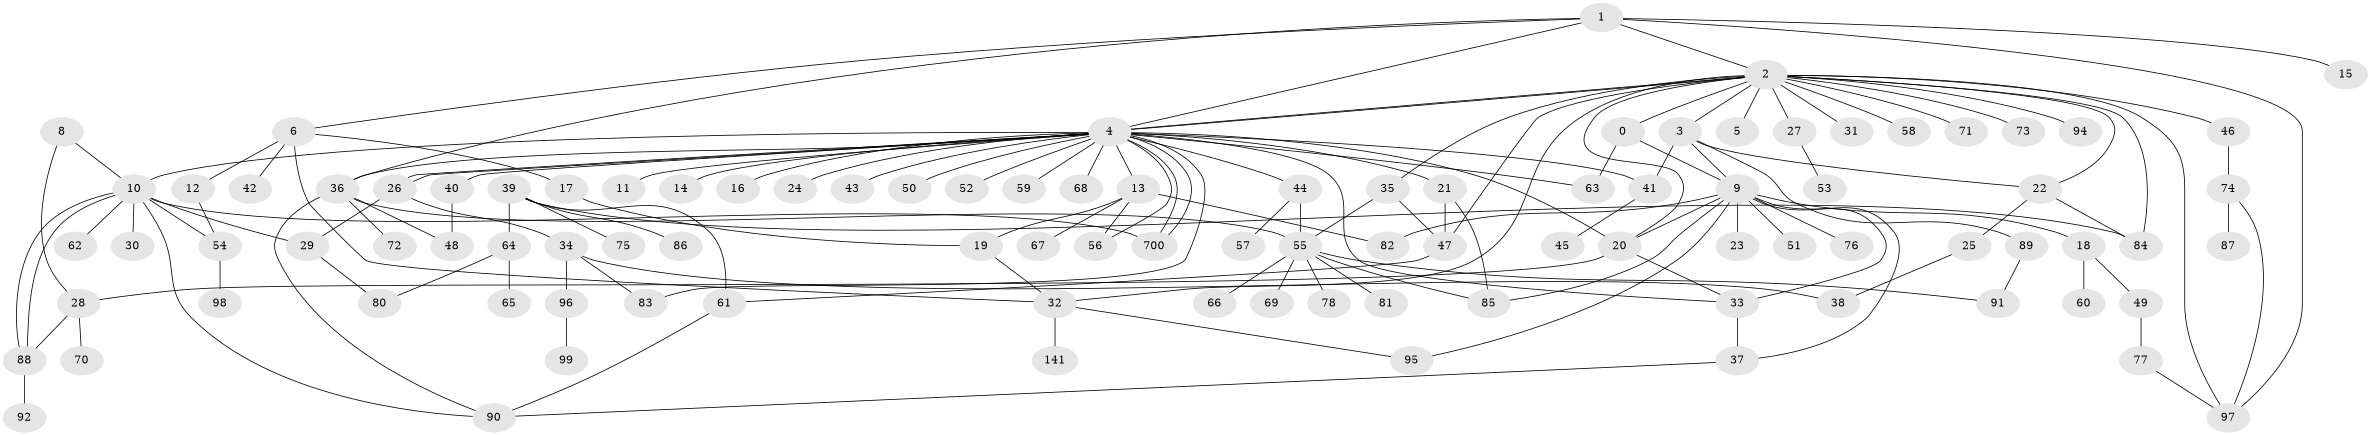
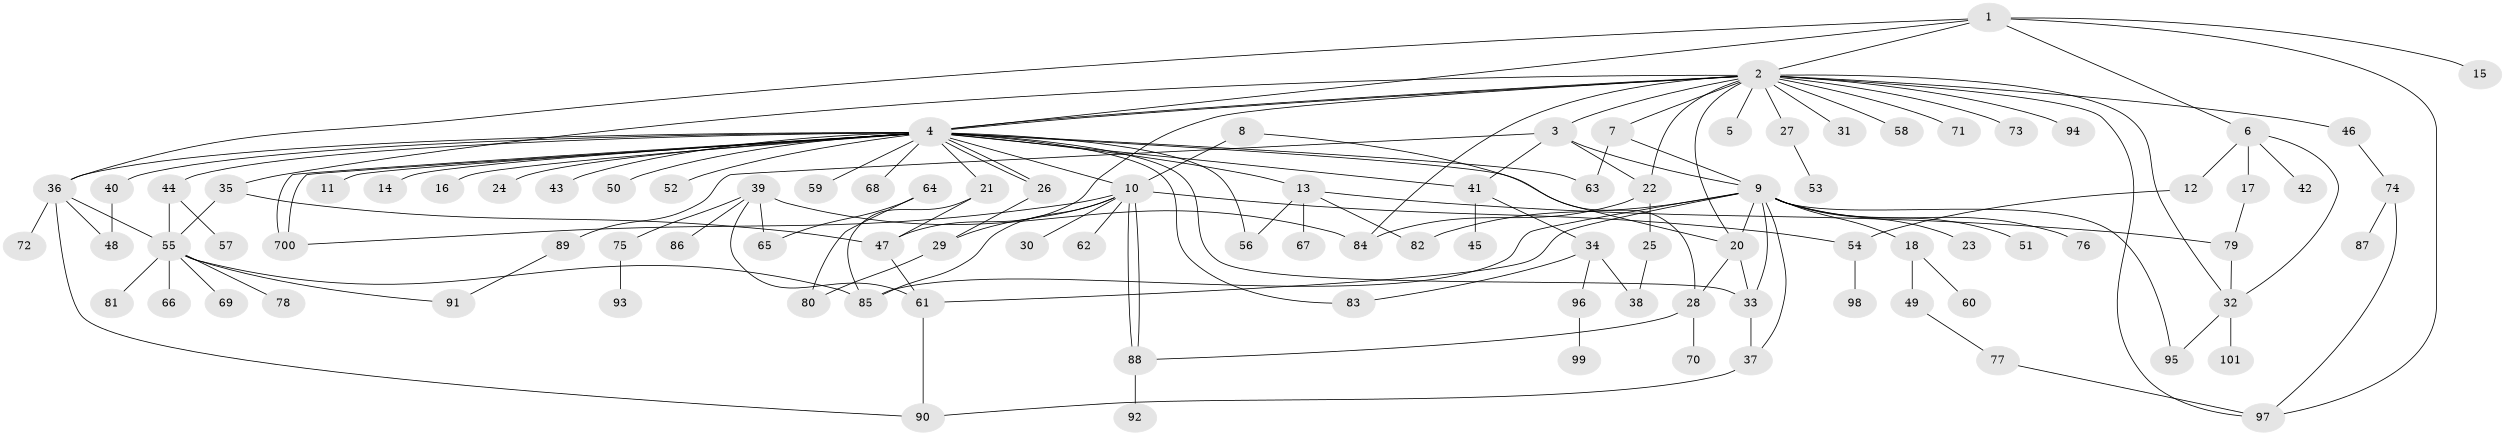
node "0": label "0" -> "7"
edge "39" -- "64": now "39" -- "65"
edge "26" -- "34": now "41" -- "34"
node "19": label "19" -> "79"
edge "9" -- "61": added
node "93": added
node "141": label "141" -> "101"
edge "10" -- "90": now "10" -- "85"
